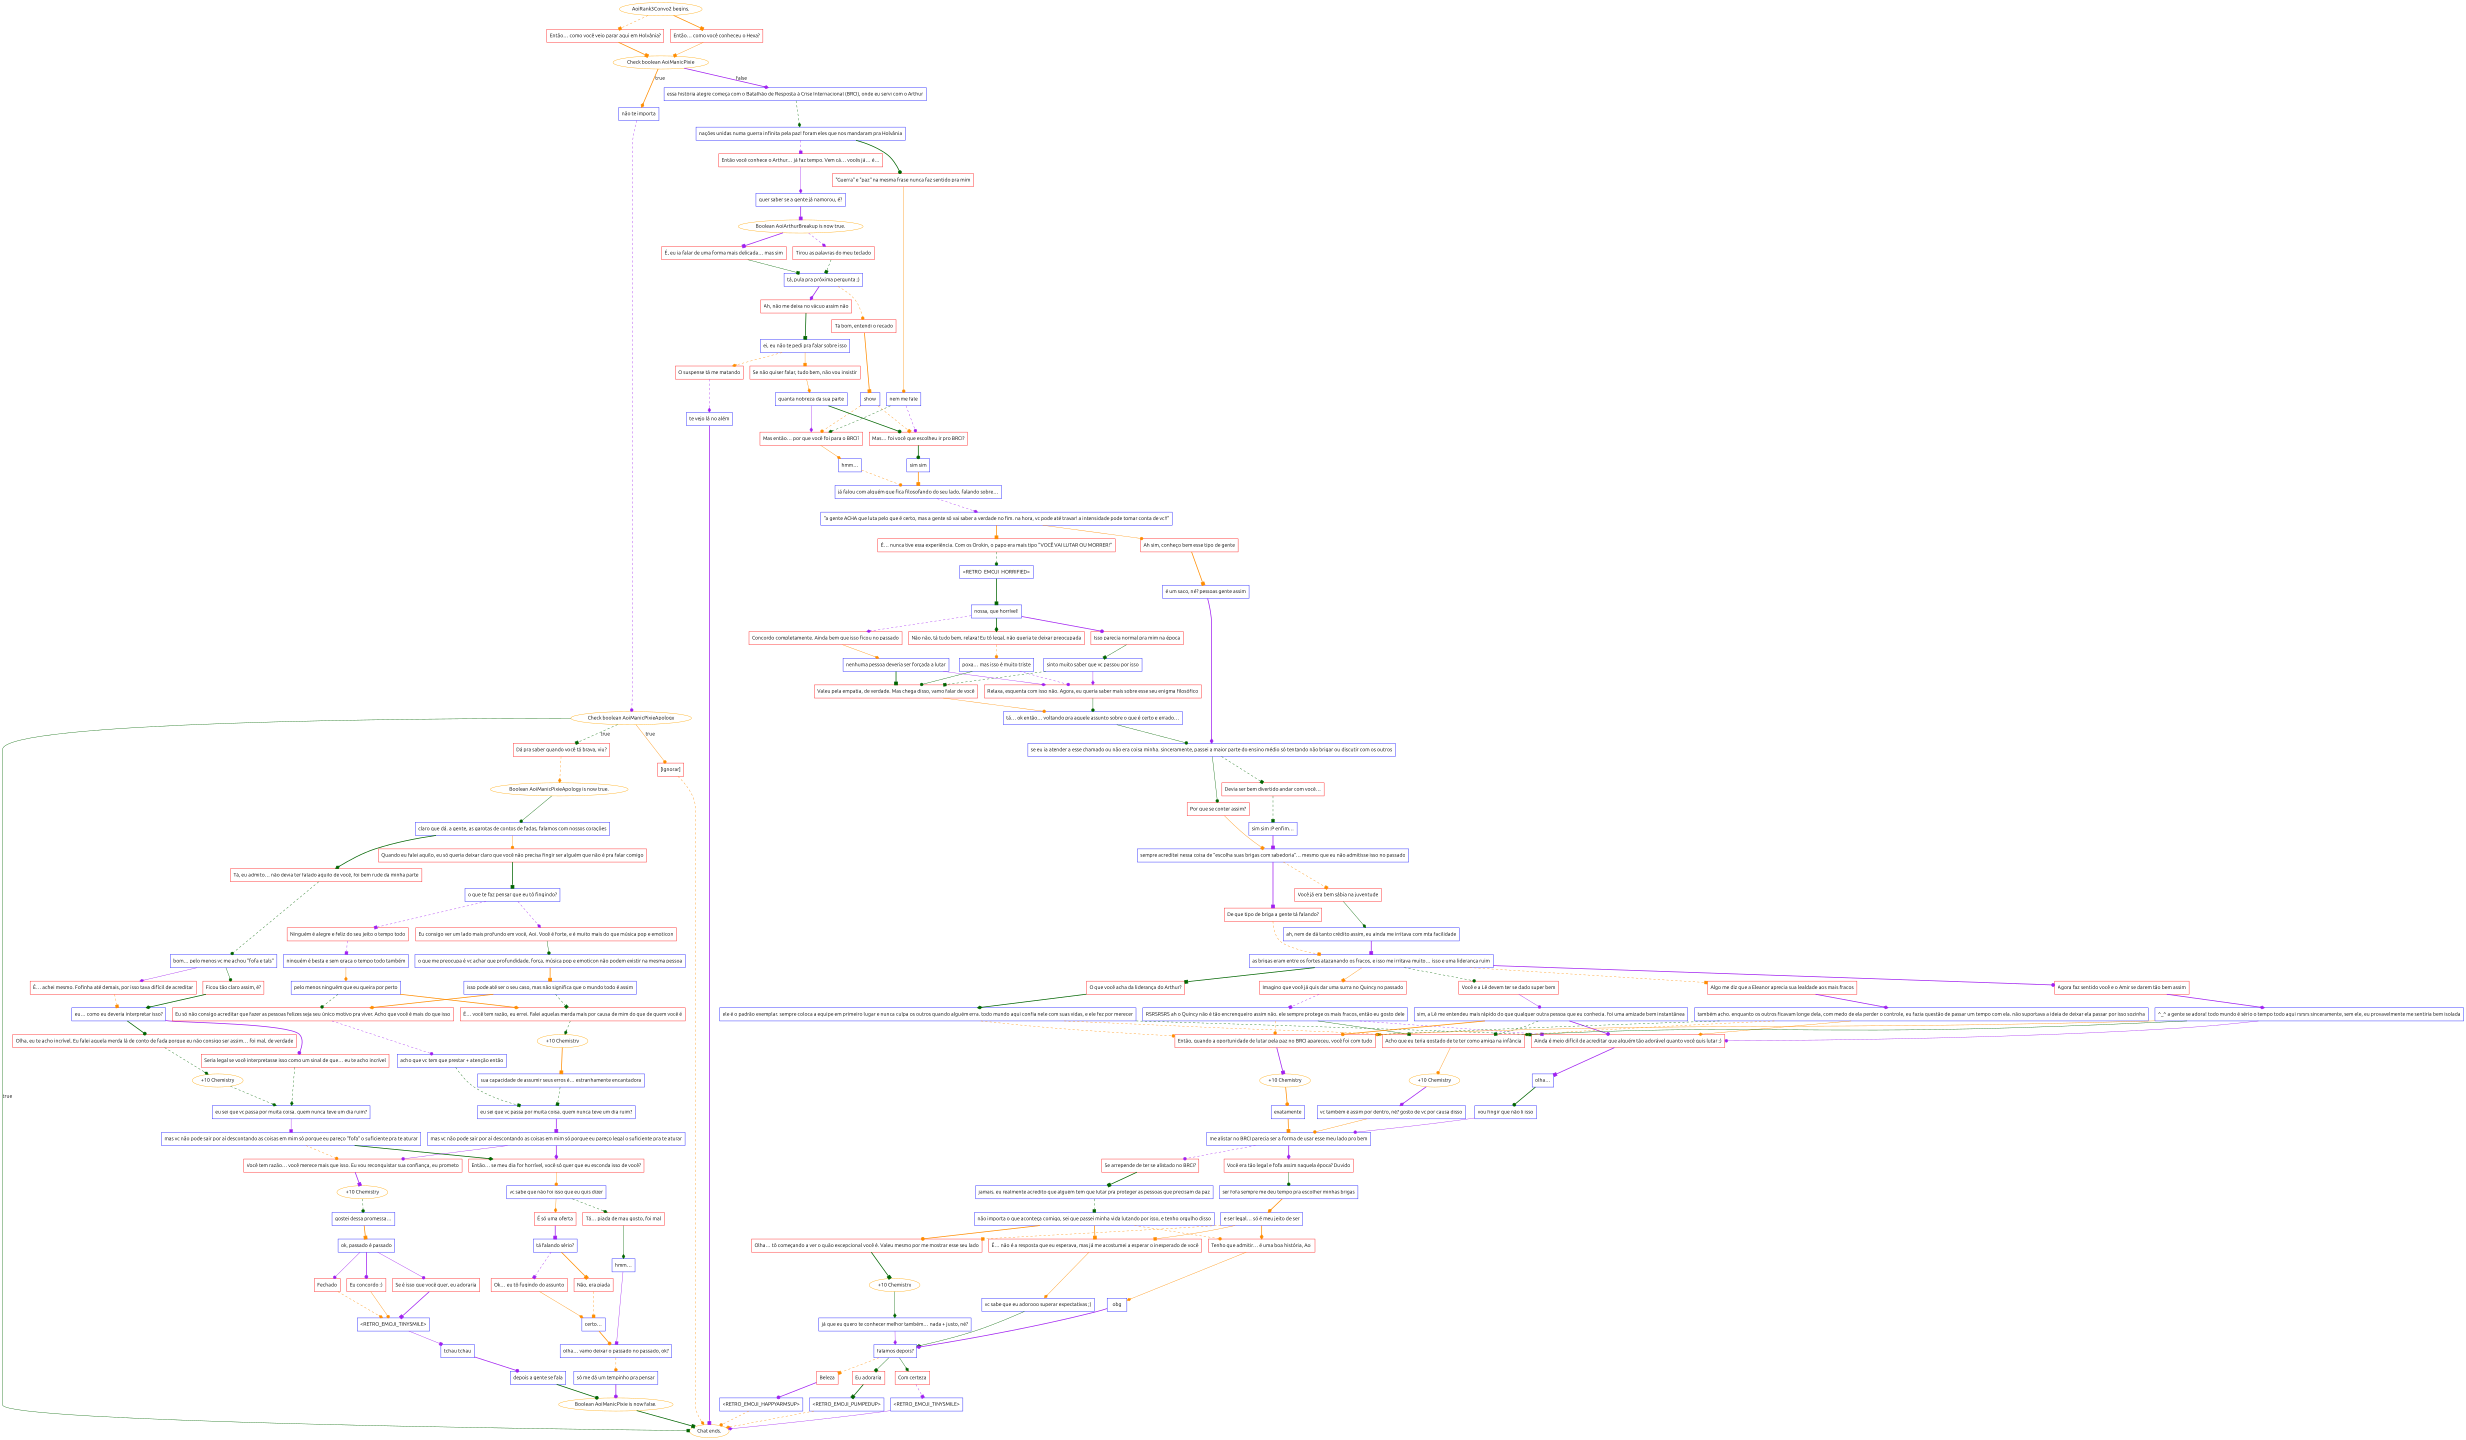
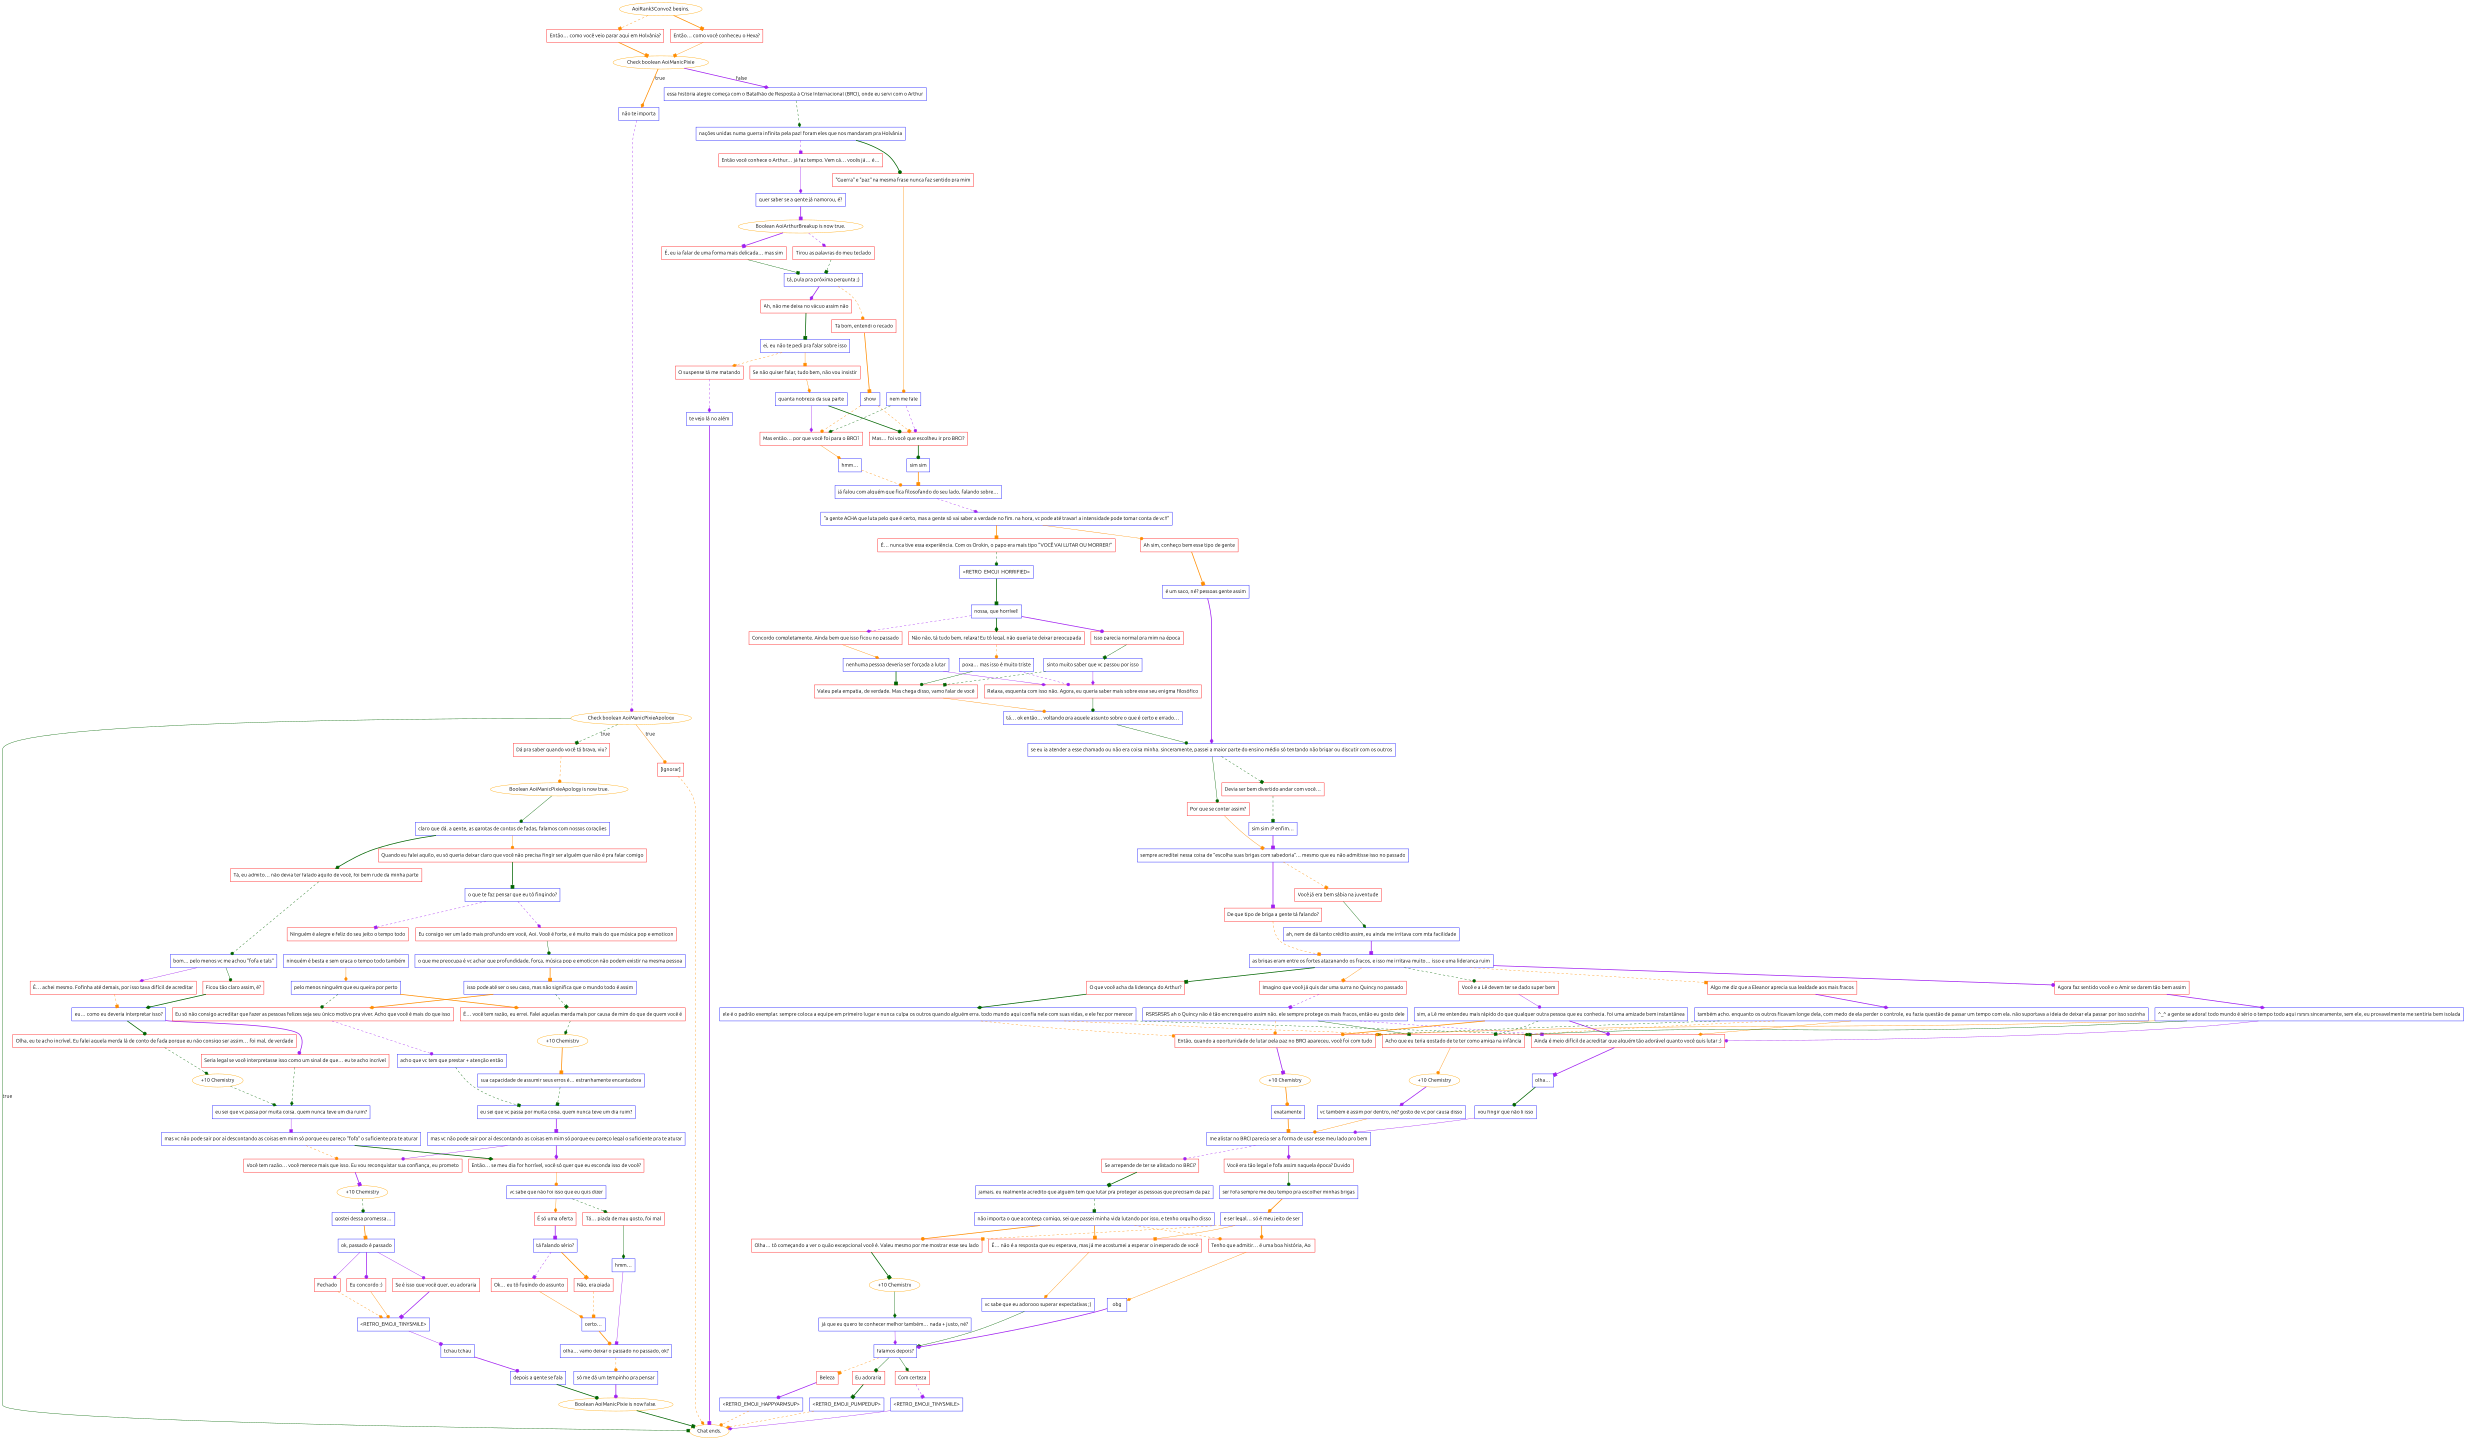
edge "Dá pra saber quando você tá brava, viu?" -> "Boolean AoiManicPixieApology is now true.": arrowhead diamond -> dot
edge "Ninguém é alegre e feliz do seu jeito o tempo todo" -> "ninguém é besta e sem graça o tempo todo também": removed
